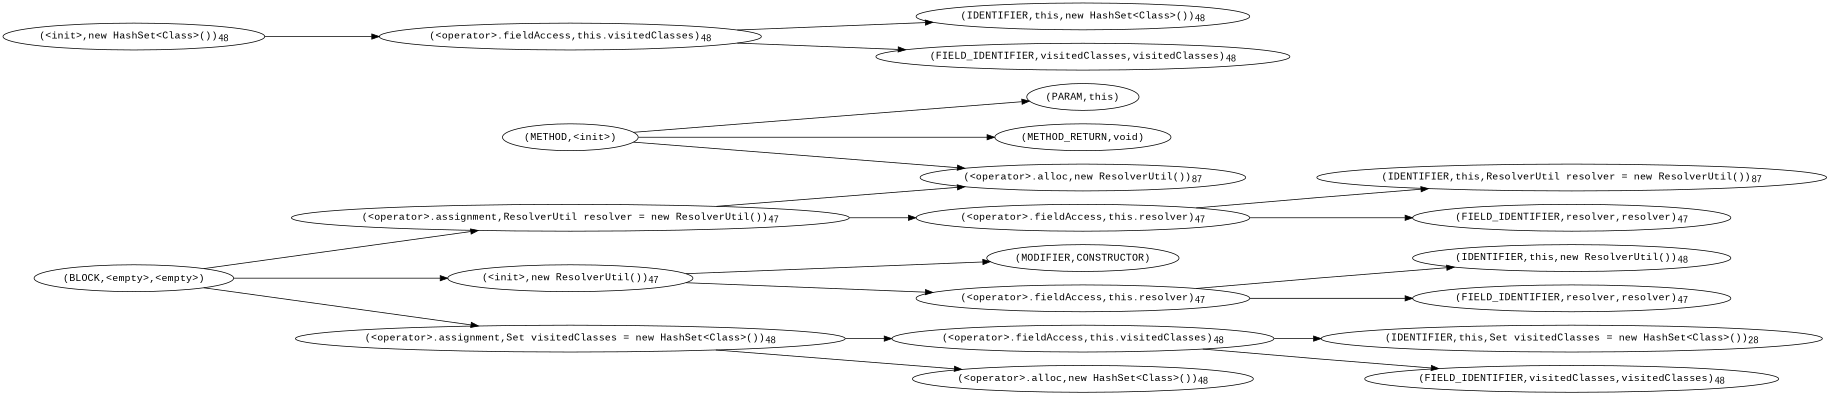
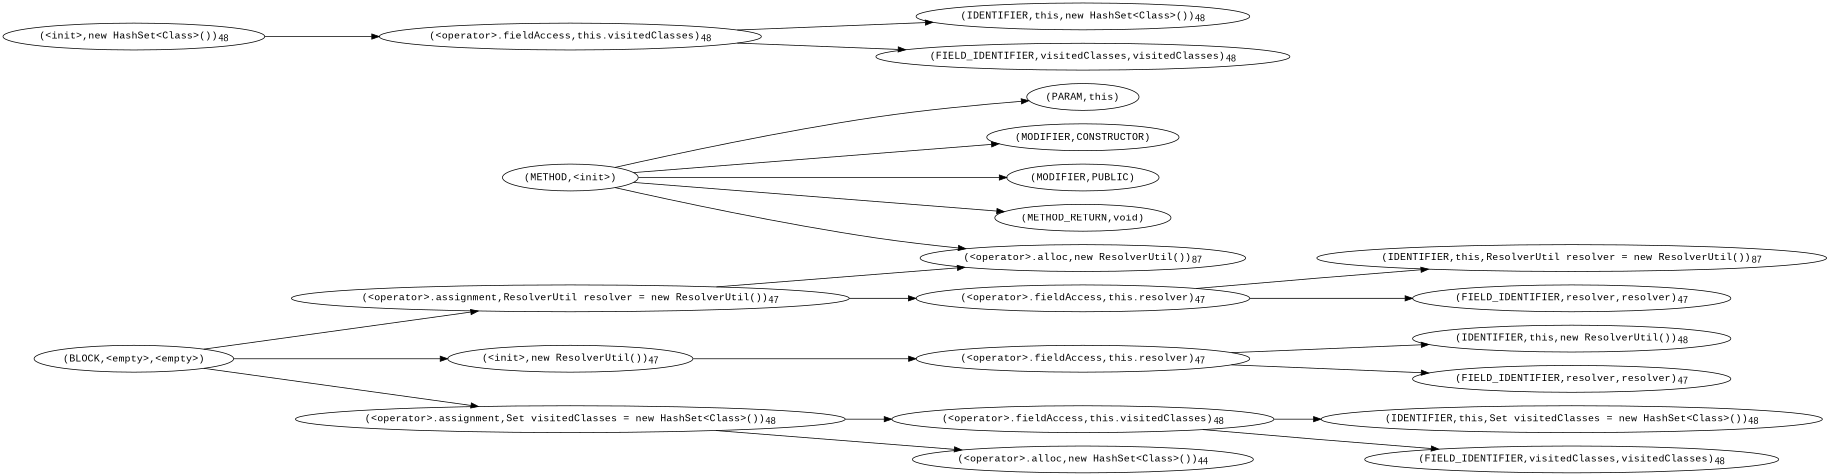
node "(MODIFIER,PUBLIC)": added
edge "(<init>,new ResolverUtil())" -> "(MODIFIER,CONSTRUCTOR)": now "(METHOD,<init>)" -> "(MODIFIER,CONSTRUCTOR)"
node "(IDENTIFIER,this,Set visitedClasses = new HashSet<Class>())": text "28" -> "48"
node "(<operator>.alloc,new HashSet<Class>())": text "48" -> "44"
